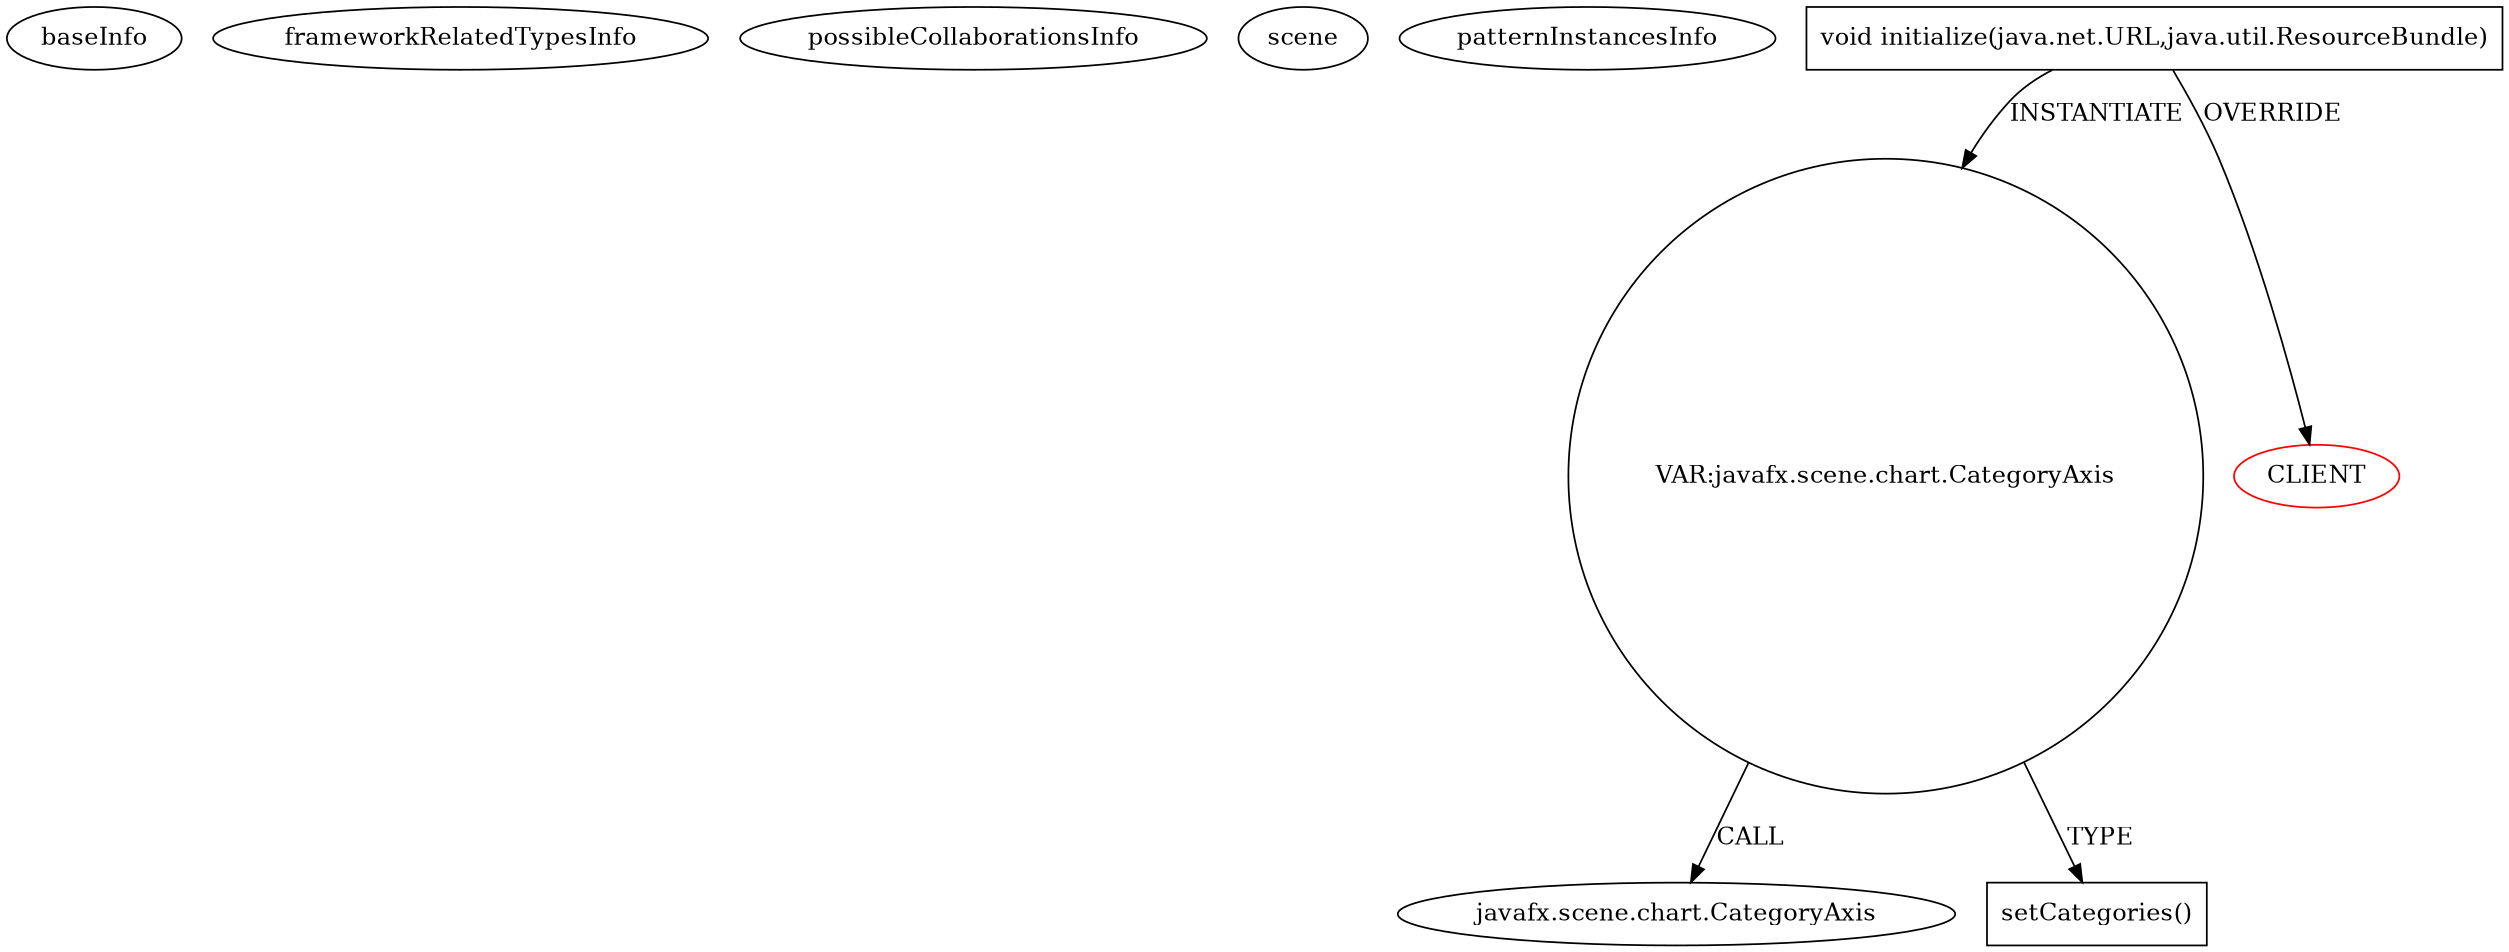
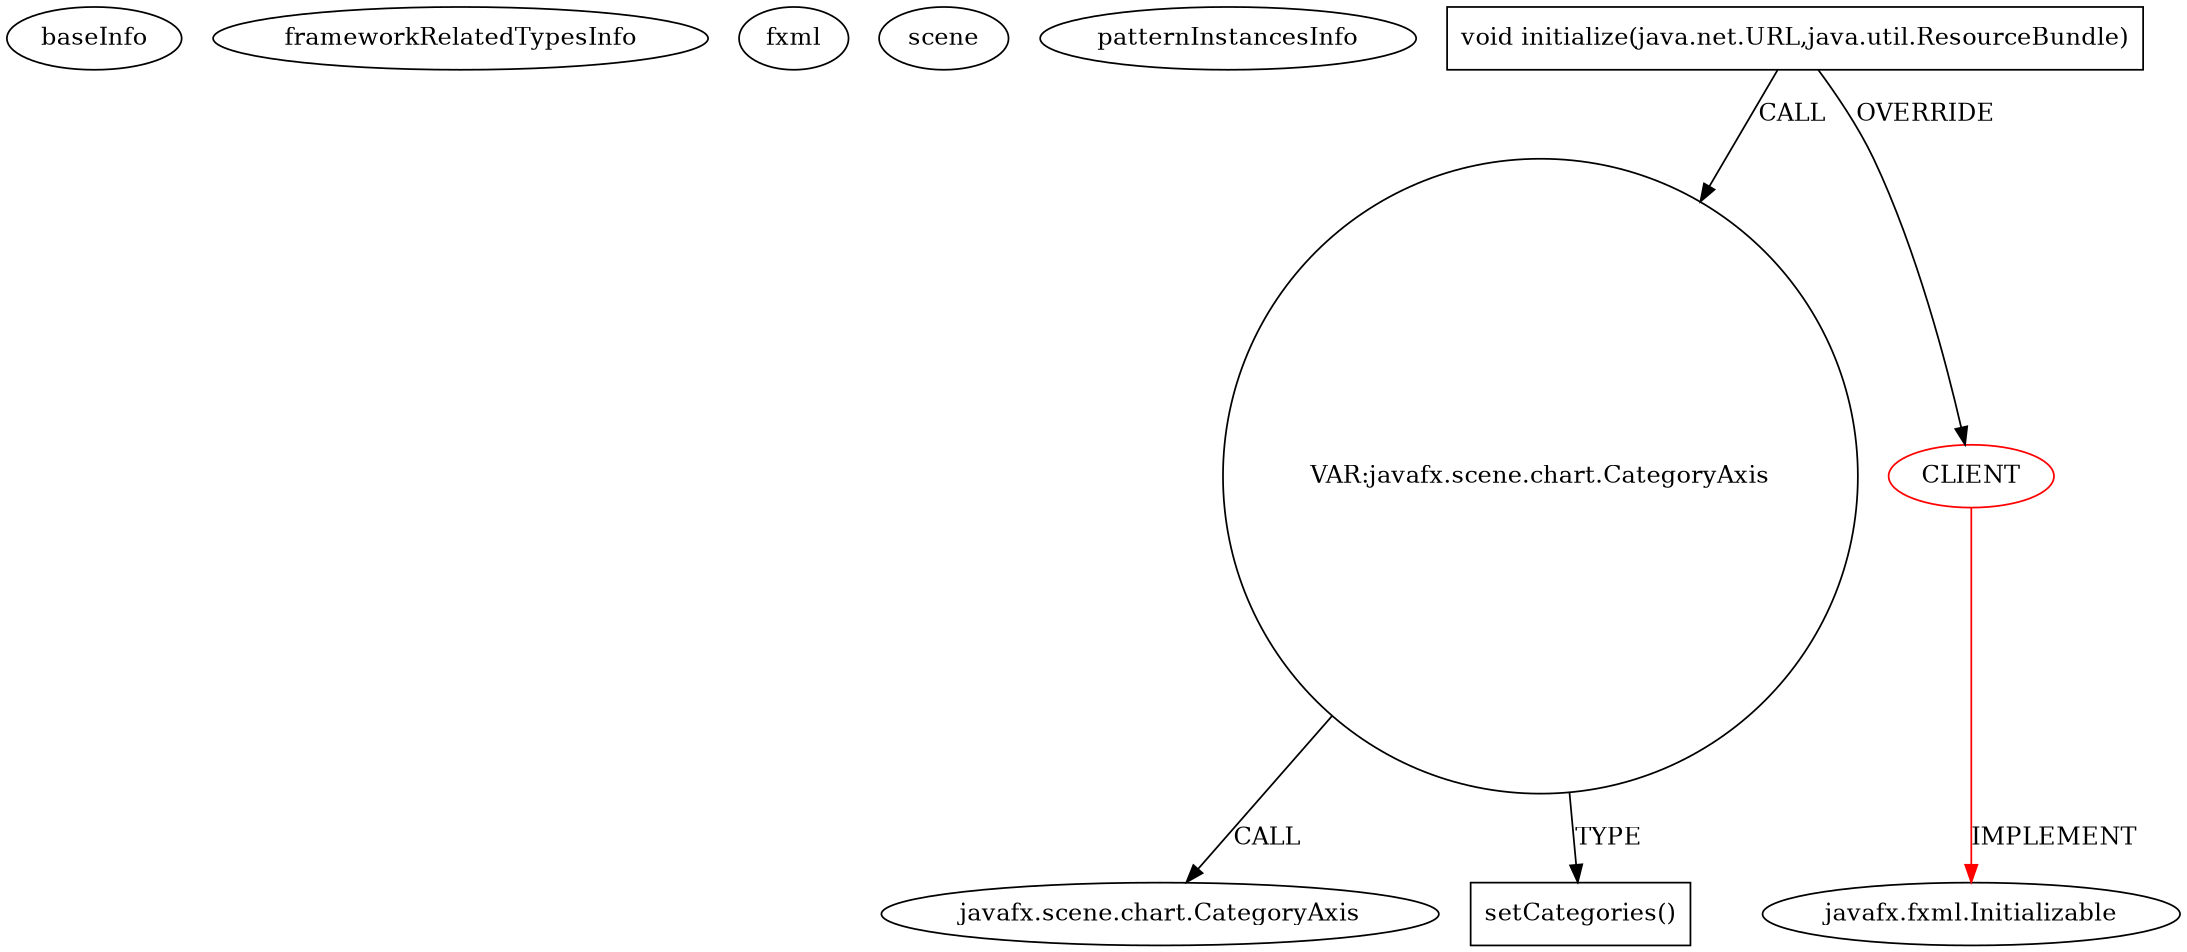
node "possibleCollaborationsInfo": label "possibleCollaborationsInfo" -> "fxml"
edge "void initialize(java.net.URL,java.util.ResourceBundle)" -> "VAR:javafx.scene.chart.CategoryAxis": label "INSTANTIATE" -> "CALL"
node "javafx.fxml.Initializable": added
